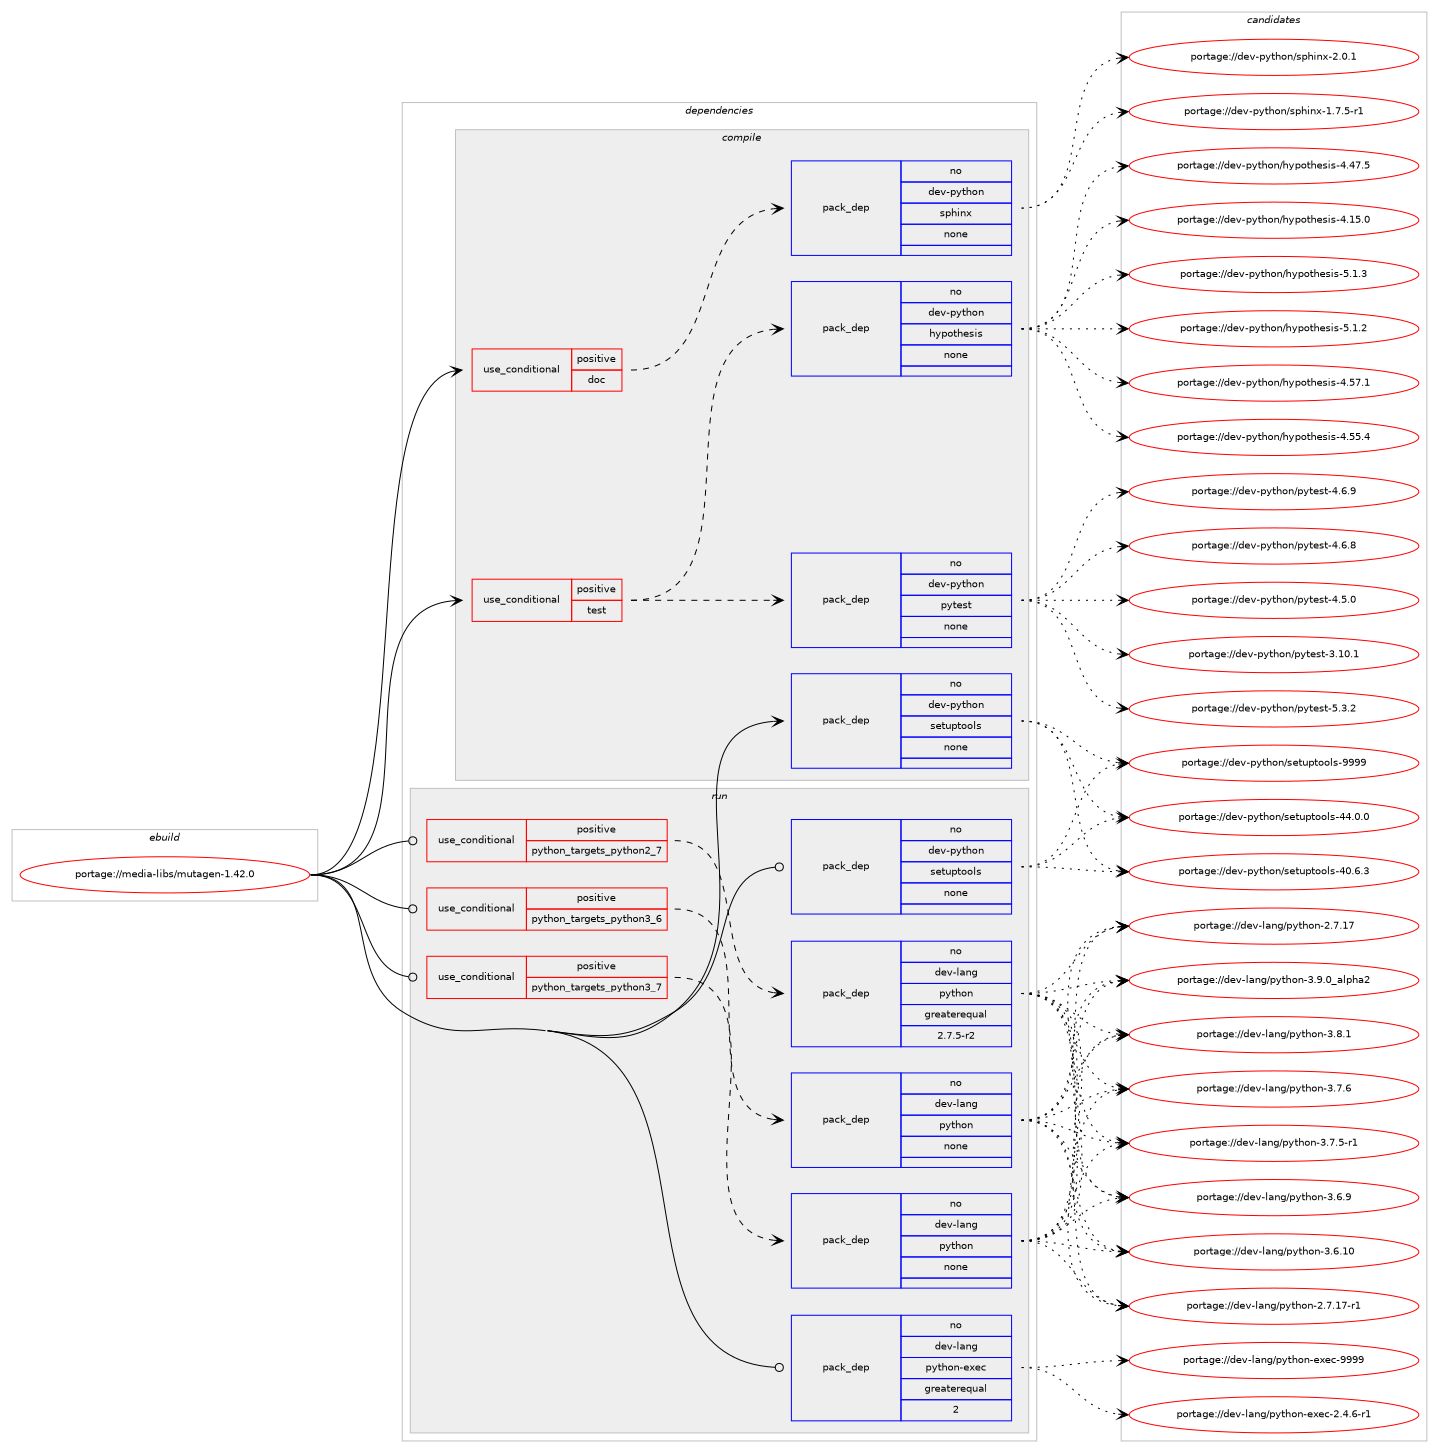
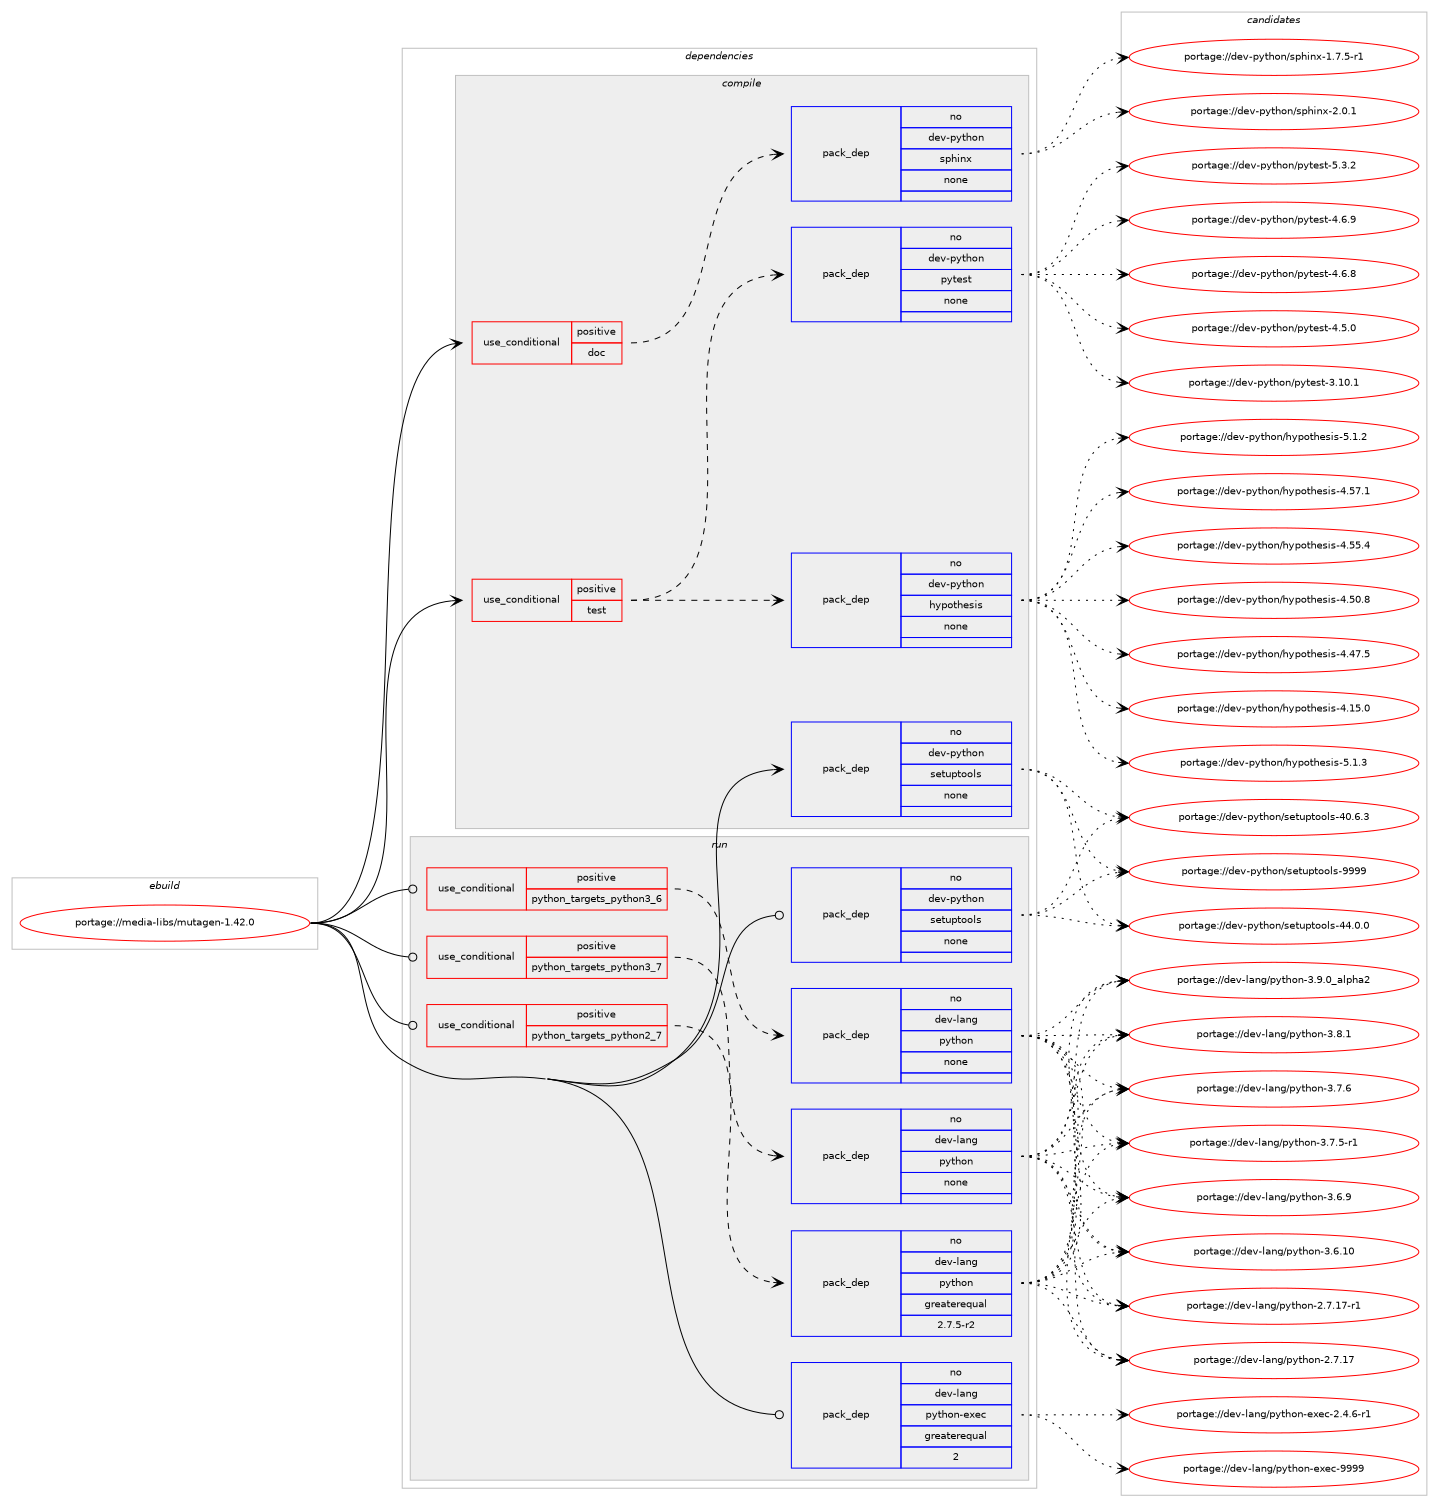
node "portage://dev-python/hypothesis-4.50.8": added
